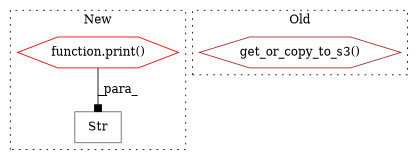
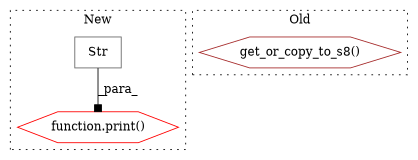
node "get_or_copy_to_s3()": label "get_or_copy_to_s3()" -> "get_or_copy_to_s8()"
edge "function.print()" -> "Str": reversed
